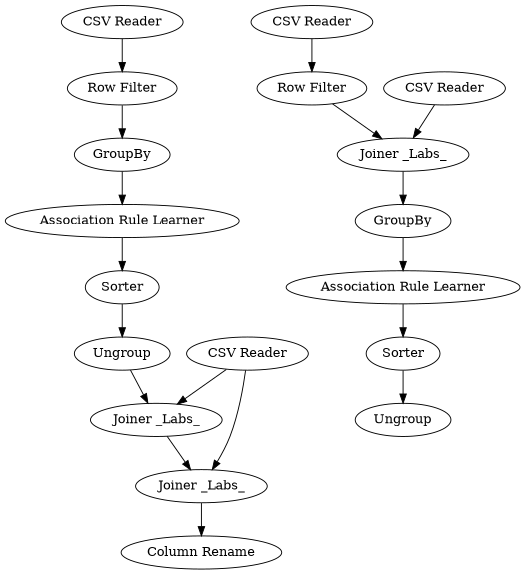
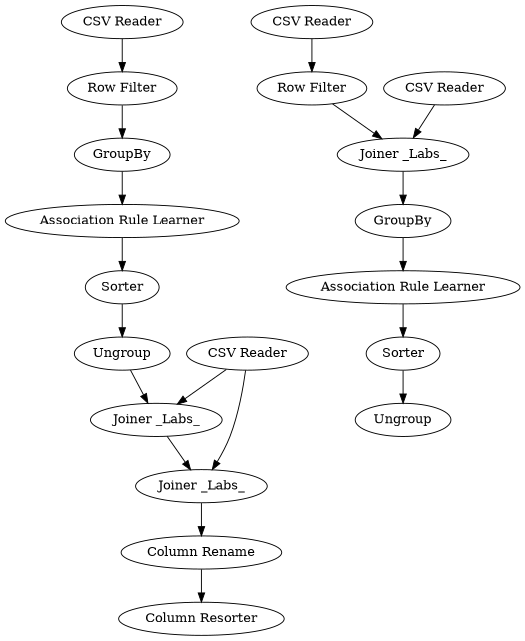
node "Column Resorter": added
